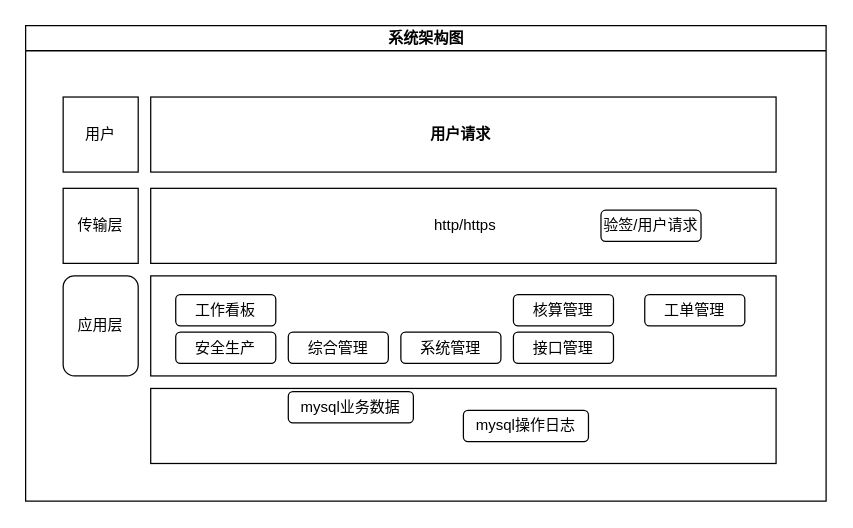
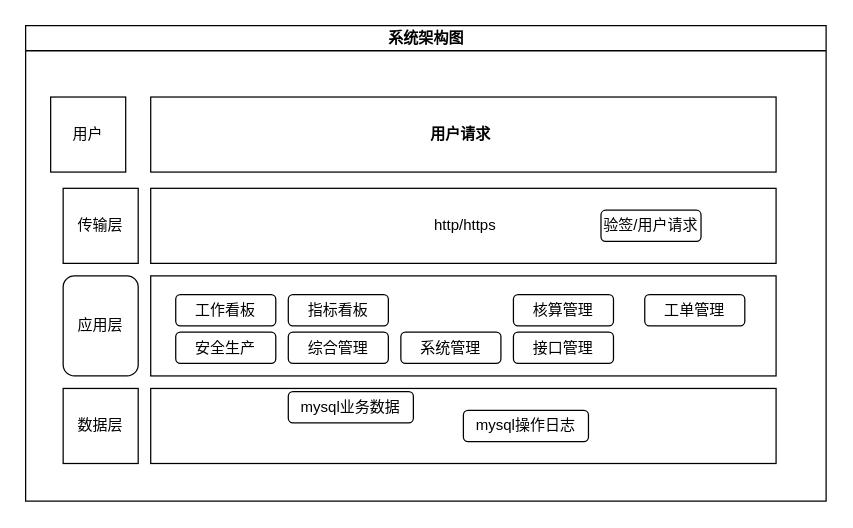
node "用户": moved (101, 134) -> (88, 134)
node "指标看板": added
node "数据层": added
